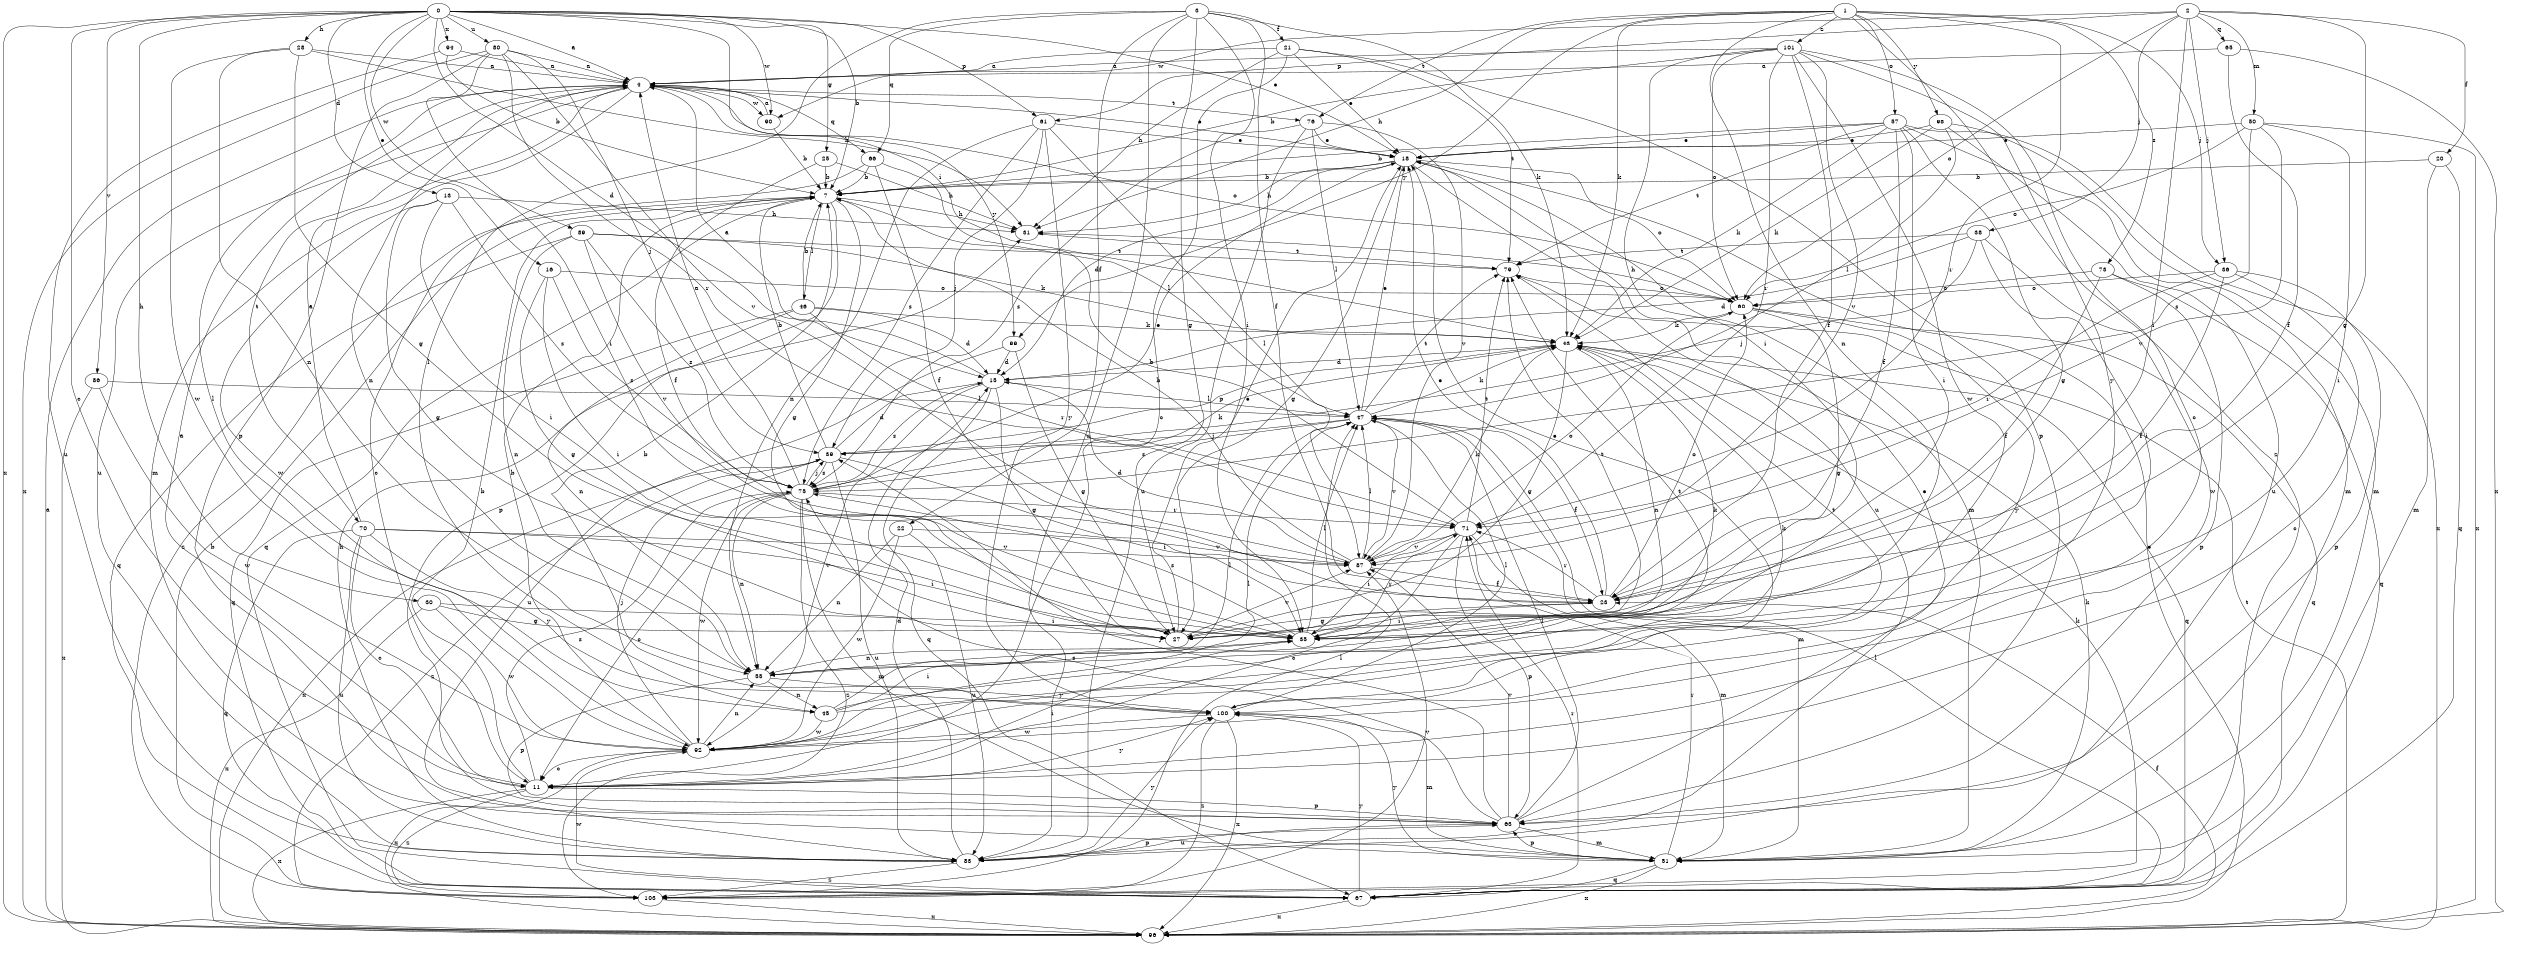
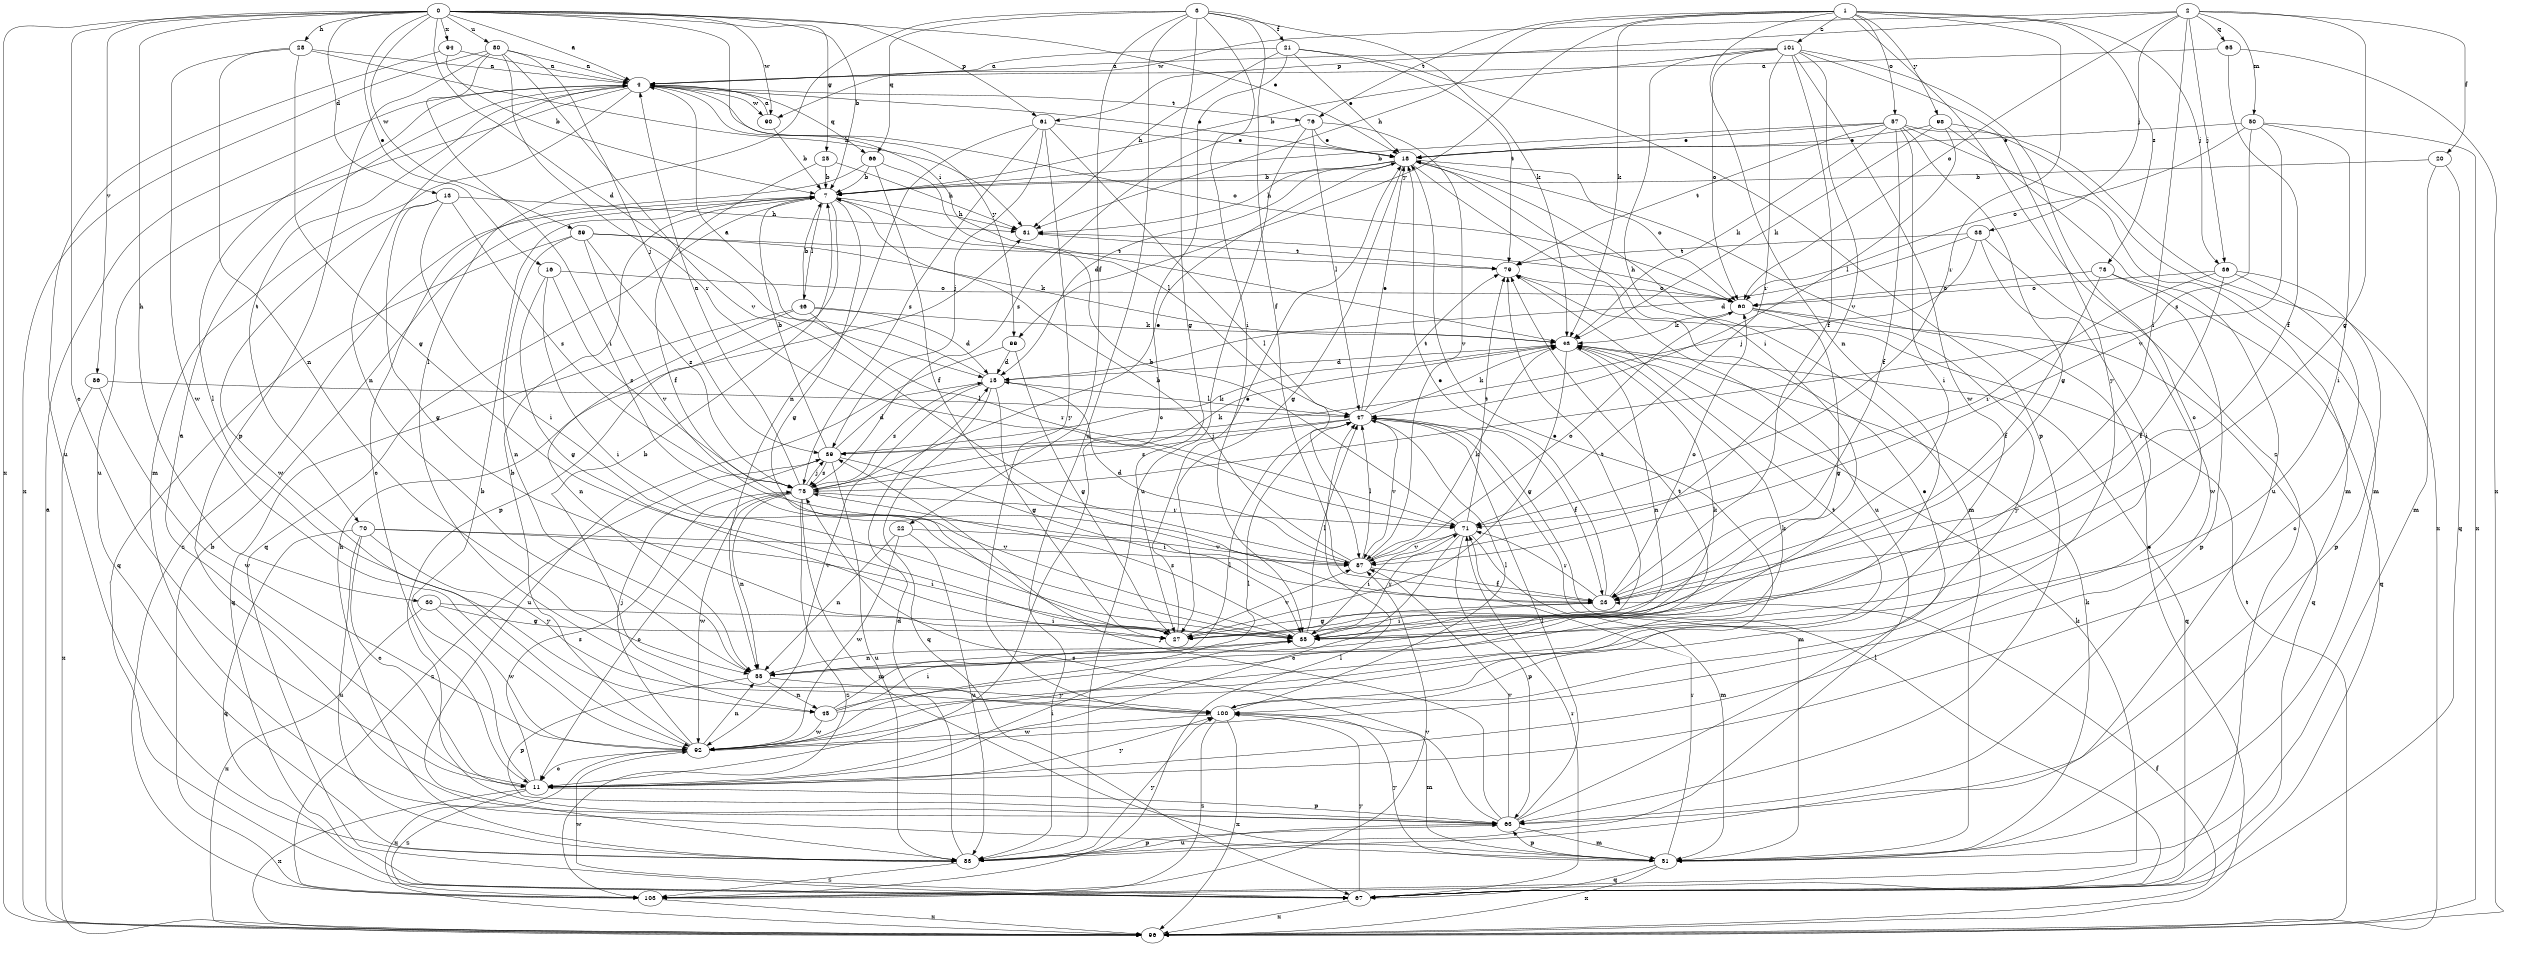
edge "70" -> "4": removed, label "a"
edge "39" -> "43": label "p" -> "k"
edge "39" -> "96": removed, label "x"
